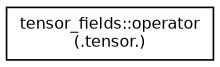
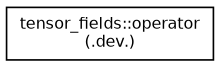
node "tensor_fields::operator (.tensor.)": label "tensor_fields::operator (.tensor.)" -> "tensor_fields::operator (.dev.)"
